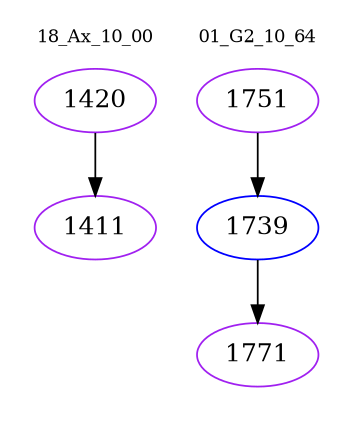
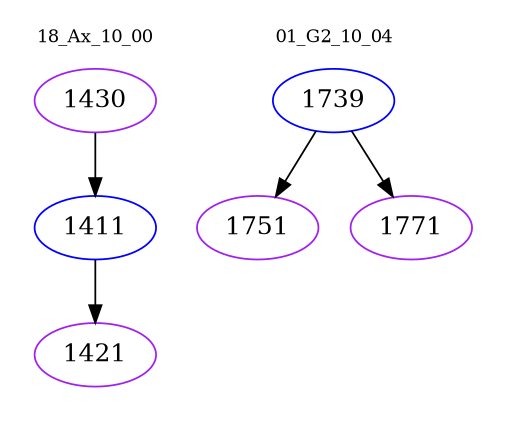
cluster "01_G2_10_64": label "01_G2_10_64" -> "01_G2_10_04"
node "1420": label "1420" -> "1430"
edge "1751" -> "1739": reversed
node "1411": color purple -> blue
node "1421": added
